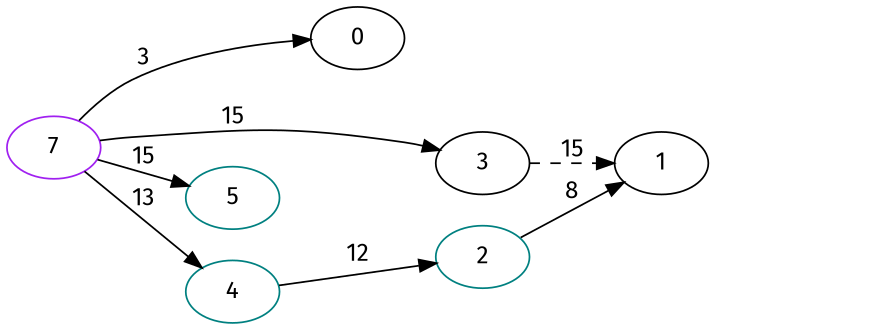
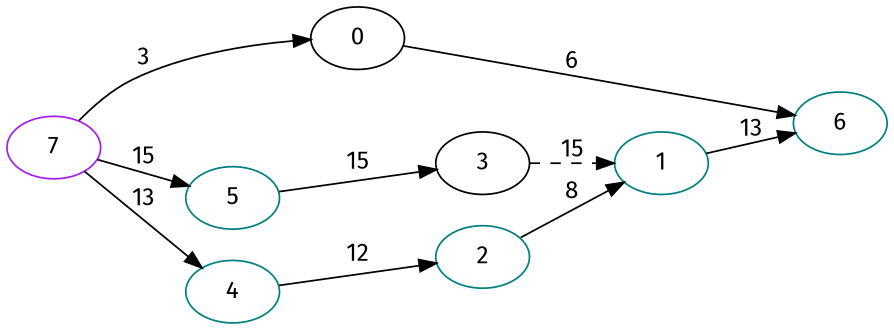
node "6": added
edge "7" -> "3": now "5" -> "3"
node "1": color black -> teal
